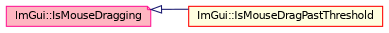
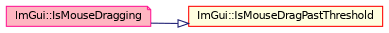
edge "ImGui::IsMouseDragPastThreshold" -> "ImGui::IsMouseDragging": reversed
